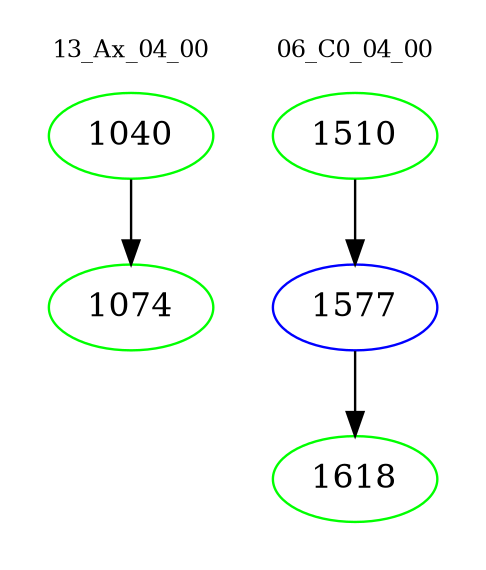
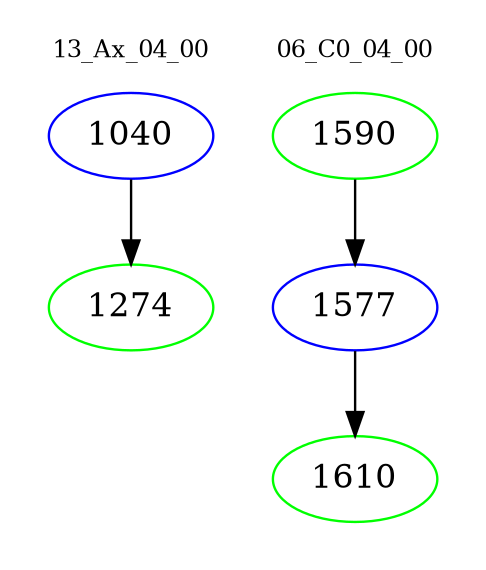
node "1040": color green -> blue
node "1510": label "1510" -> "1590"
node "1074": label "1074" -> "1274"
node "1618": label "1618" -> "1610"
